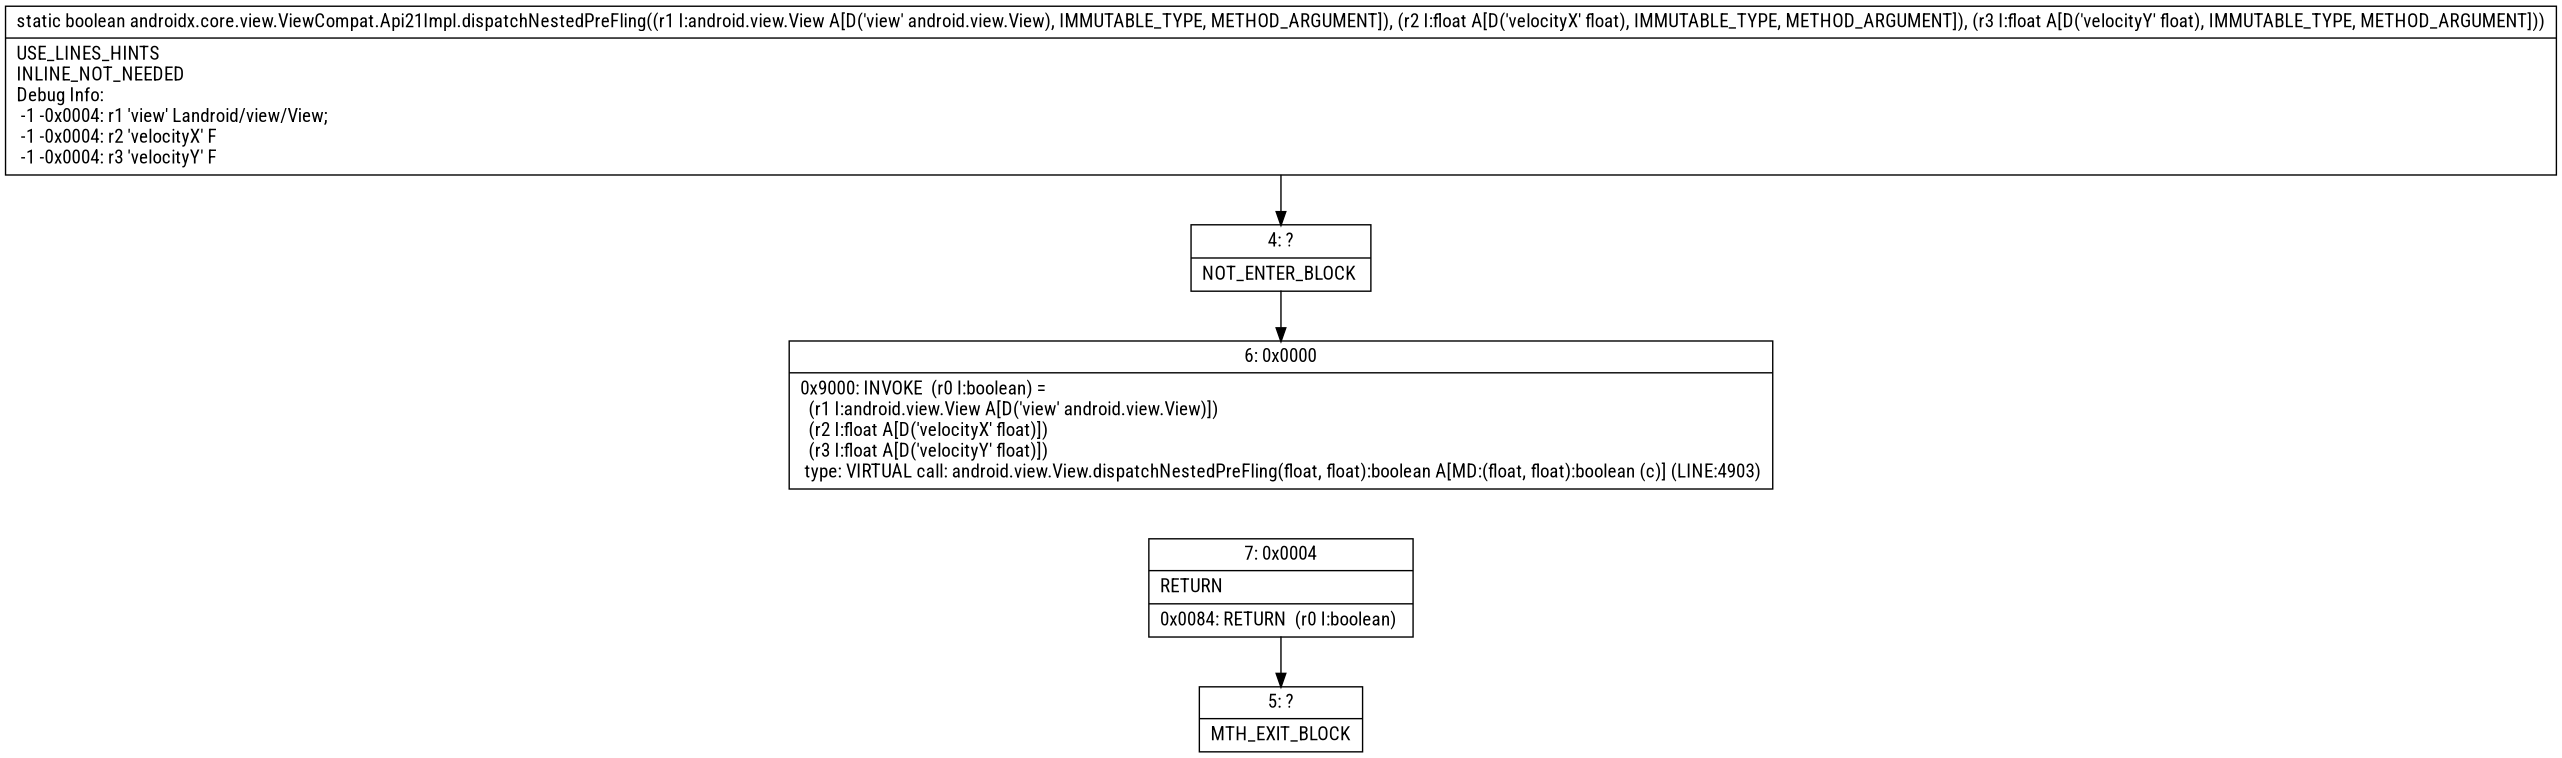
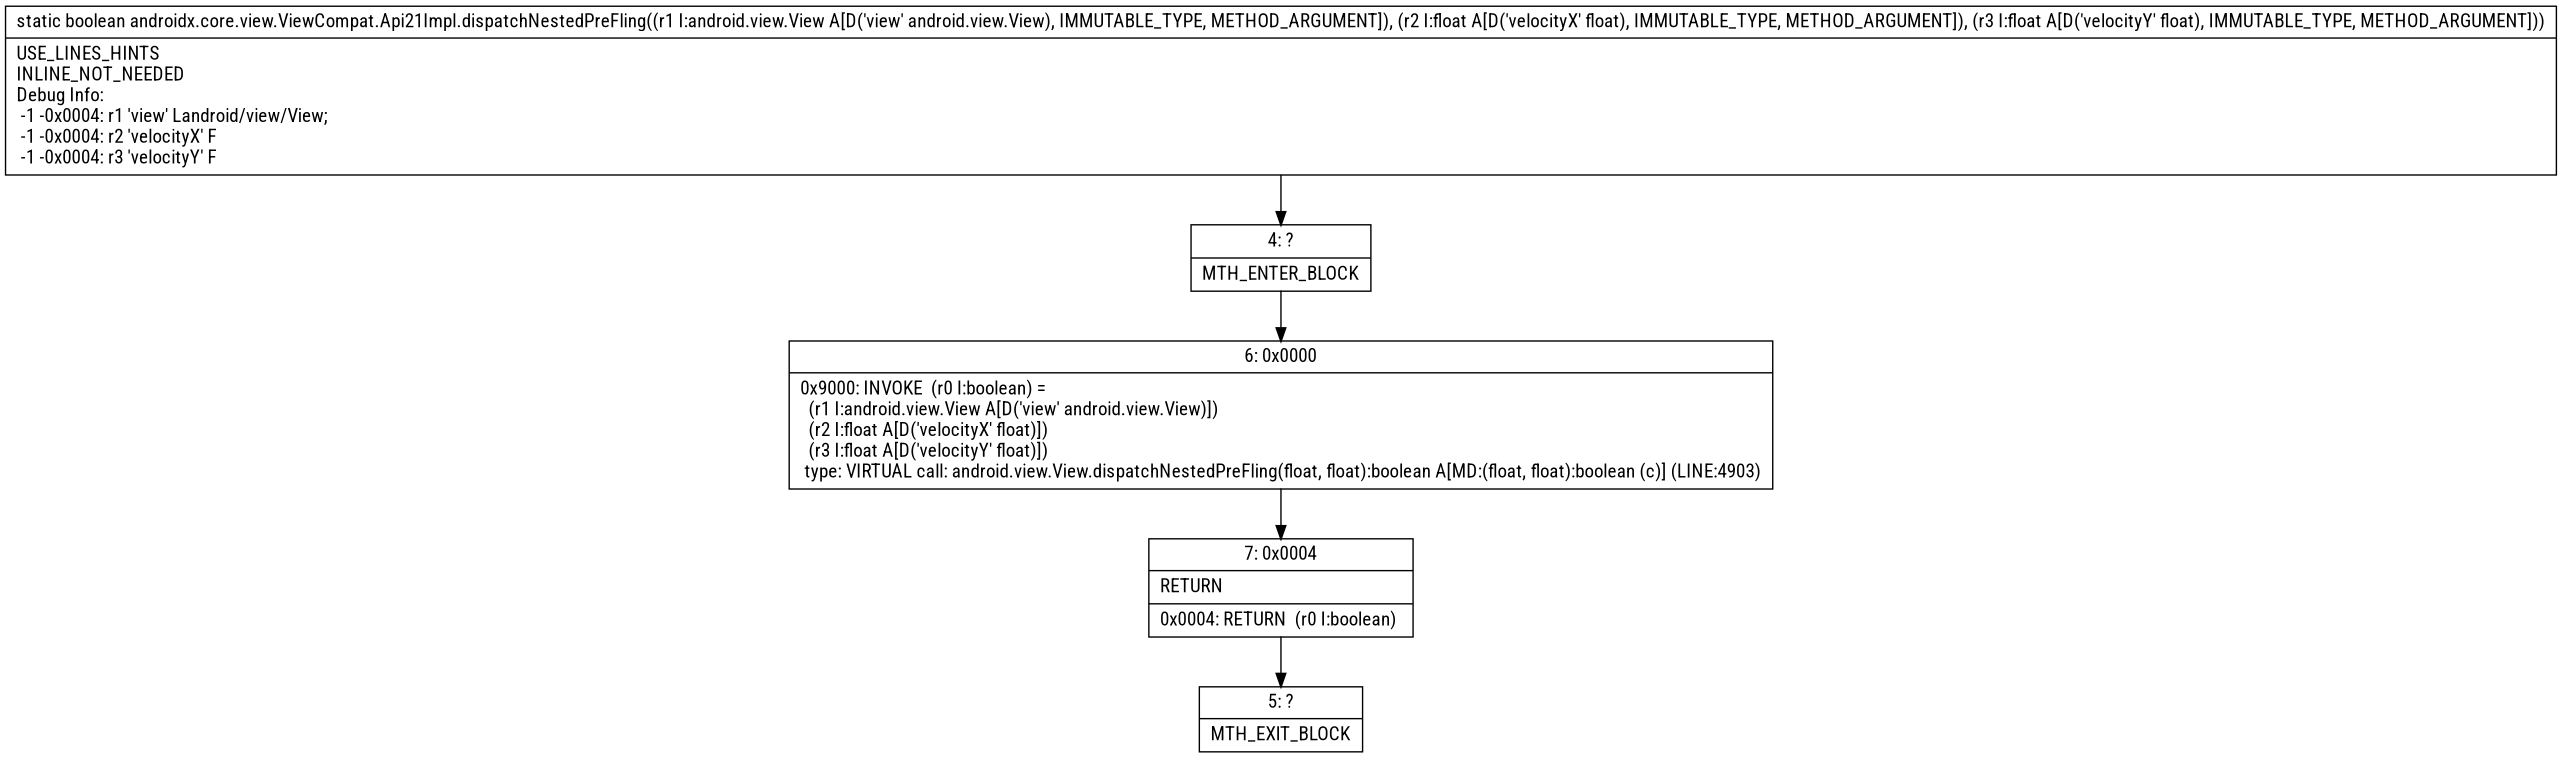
node "4: ?": text "NOT_ENTER_BLOCK" -> "MTH_ENTER_BLOCK"
edge "6: 0x0000" -> "7: 0x0004": added
node "7: 0x0004": text "0x0084: RETURN  (r0 I:boolean)" -> "0x0004: RETURN  (r0 I:boolean)"
